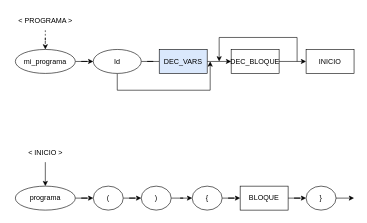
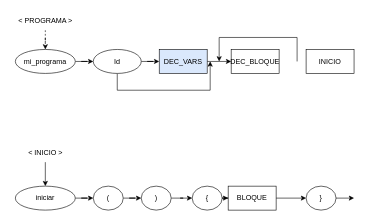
edge "Id" -- "DEC_VARS": arrowhead none -> classic
edge "DEC_BLOQUE" -> "INICIO": removed
node "programa": label "programa" -> "iniciar"
node "BLOQUE": moved (264, 198) -> (252, 198)
